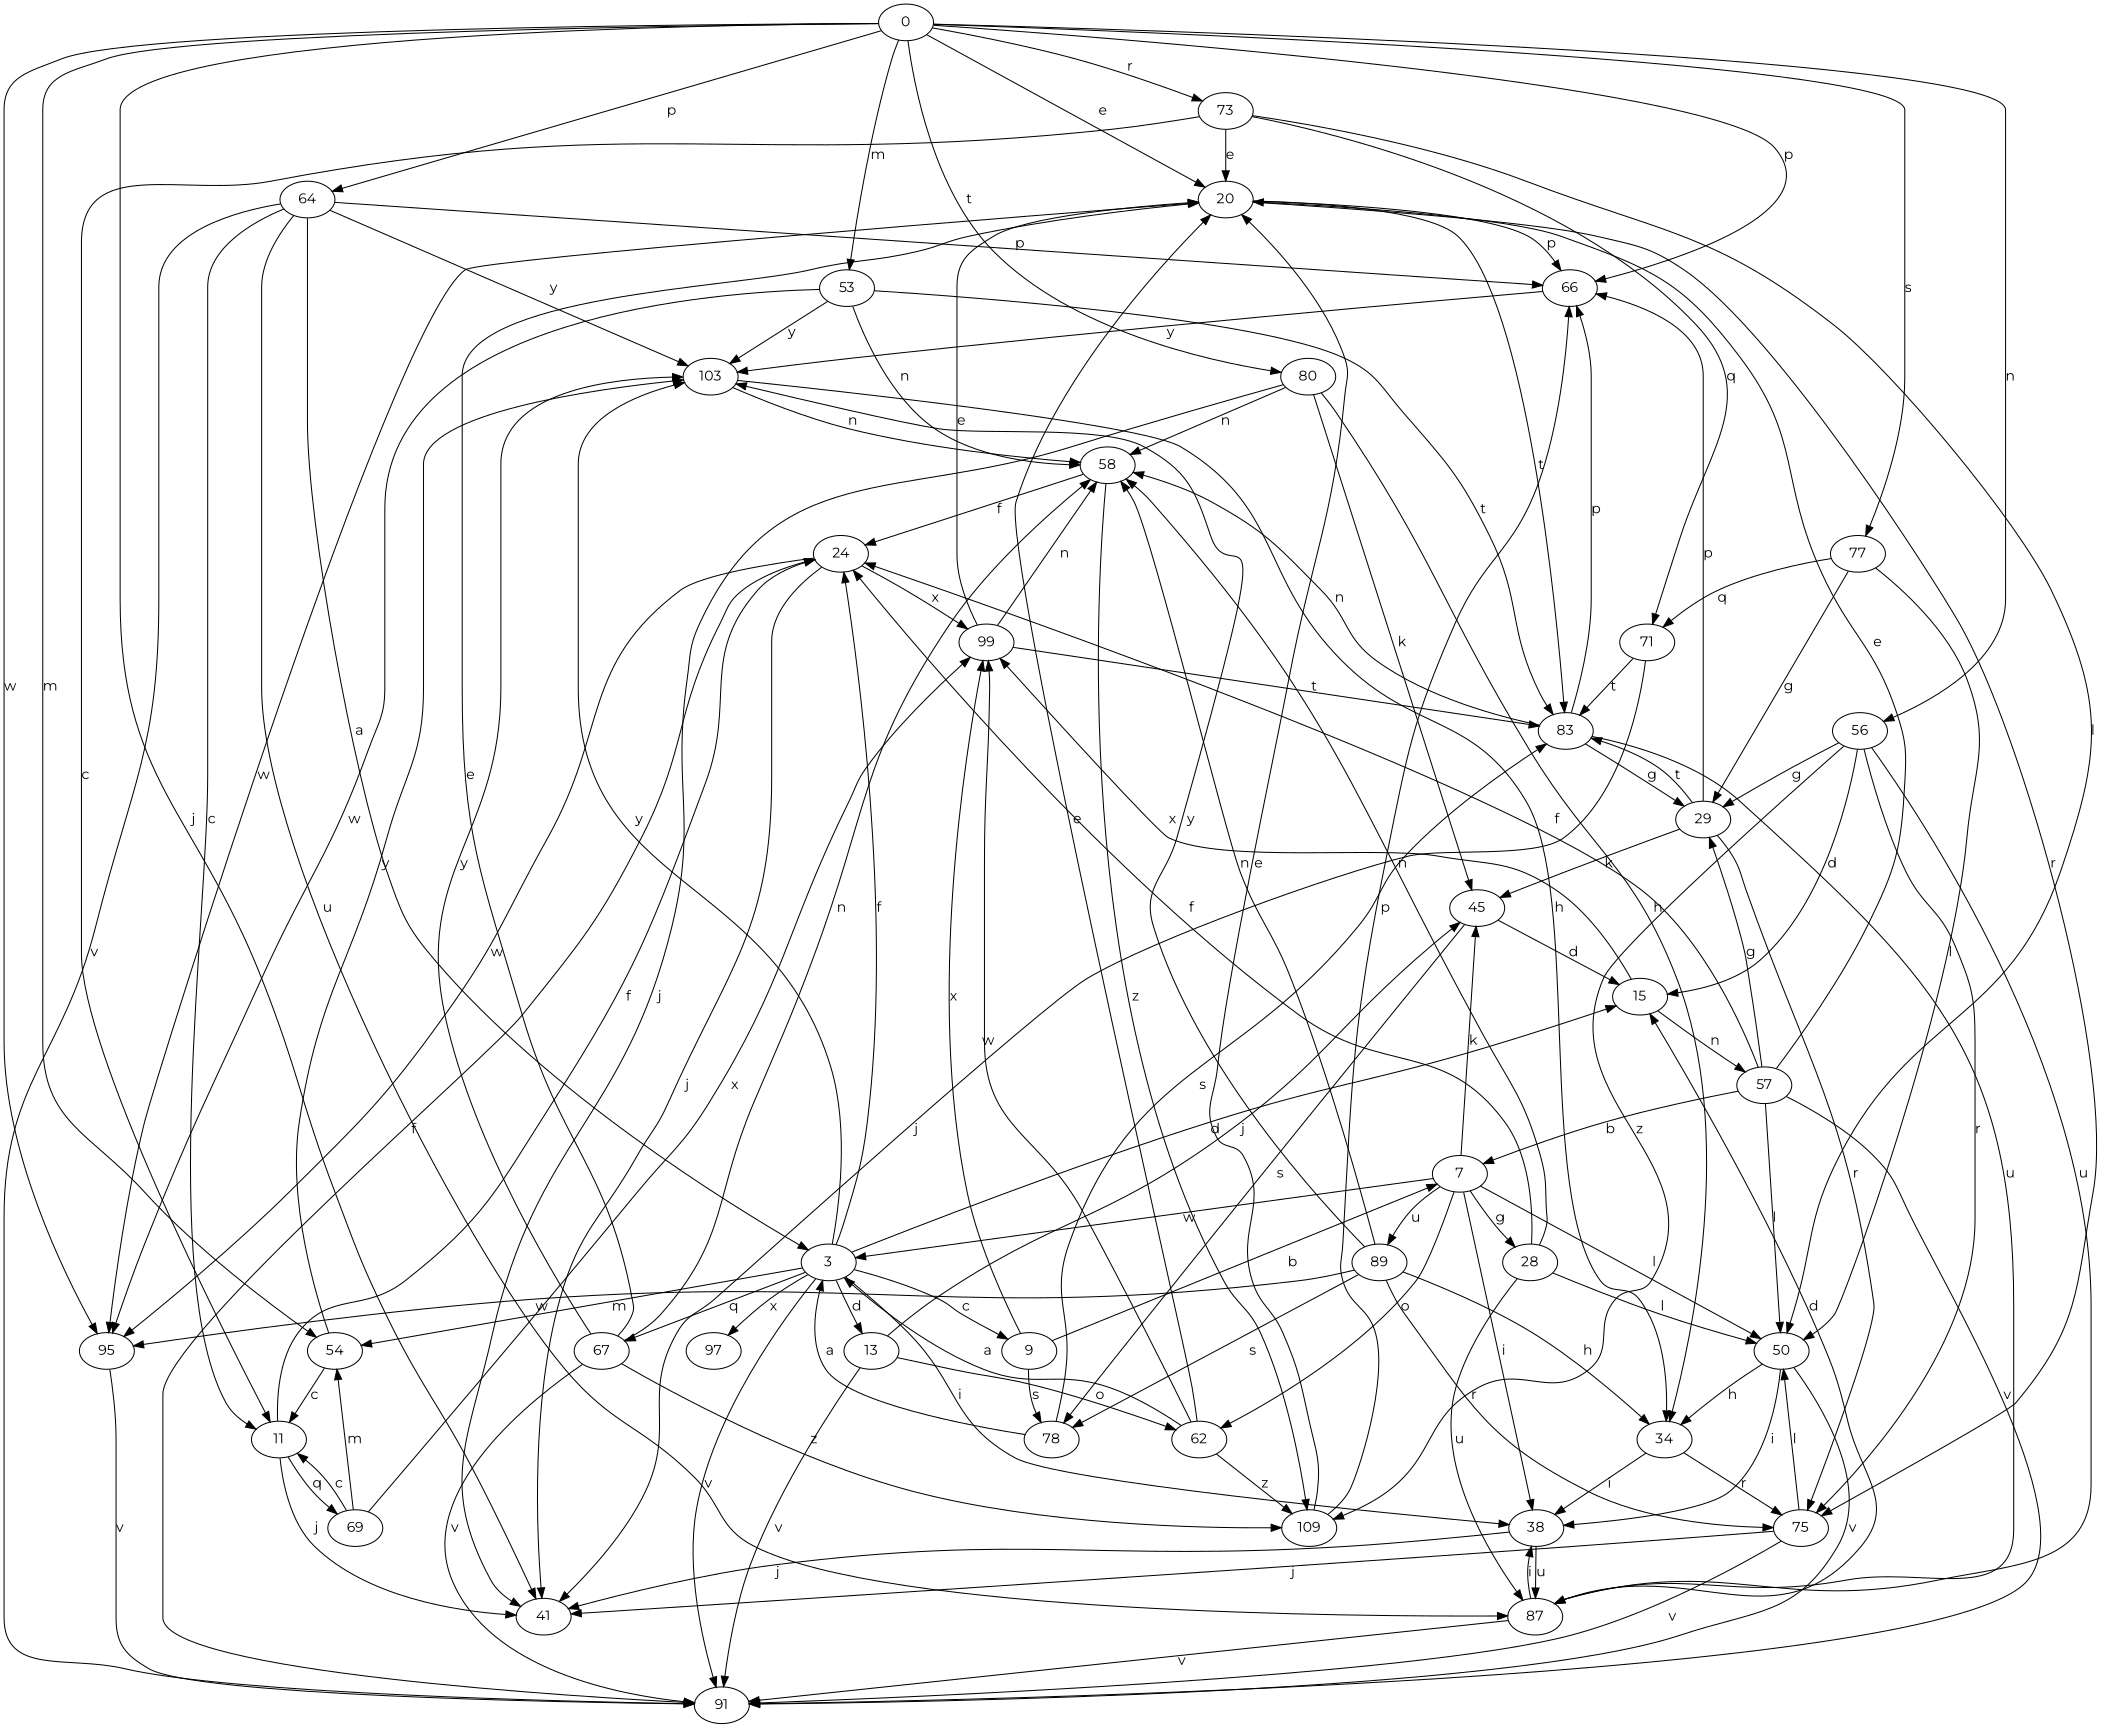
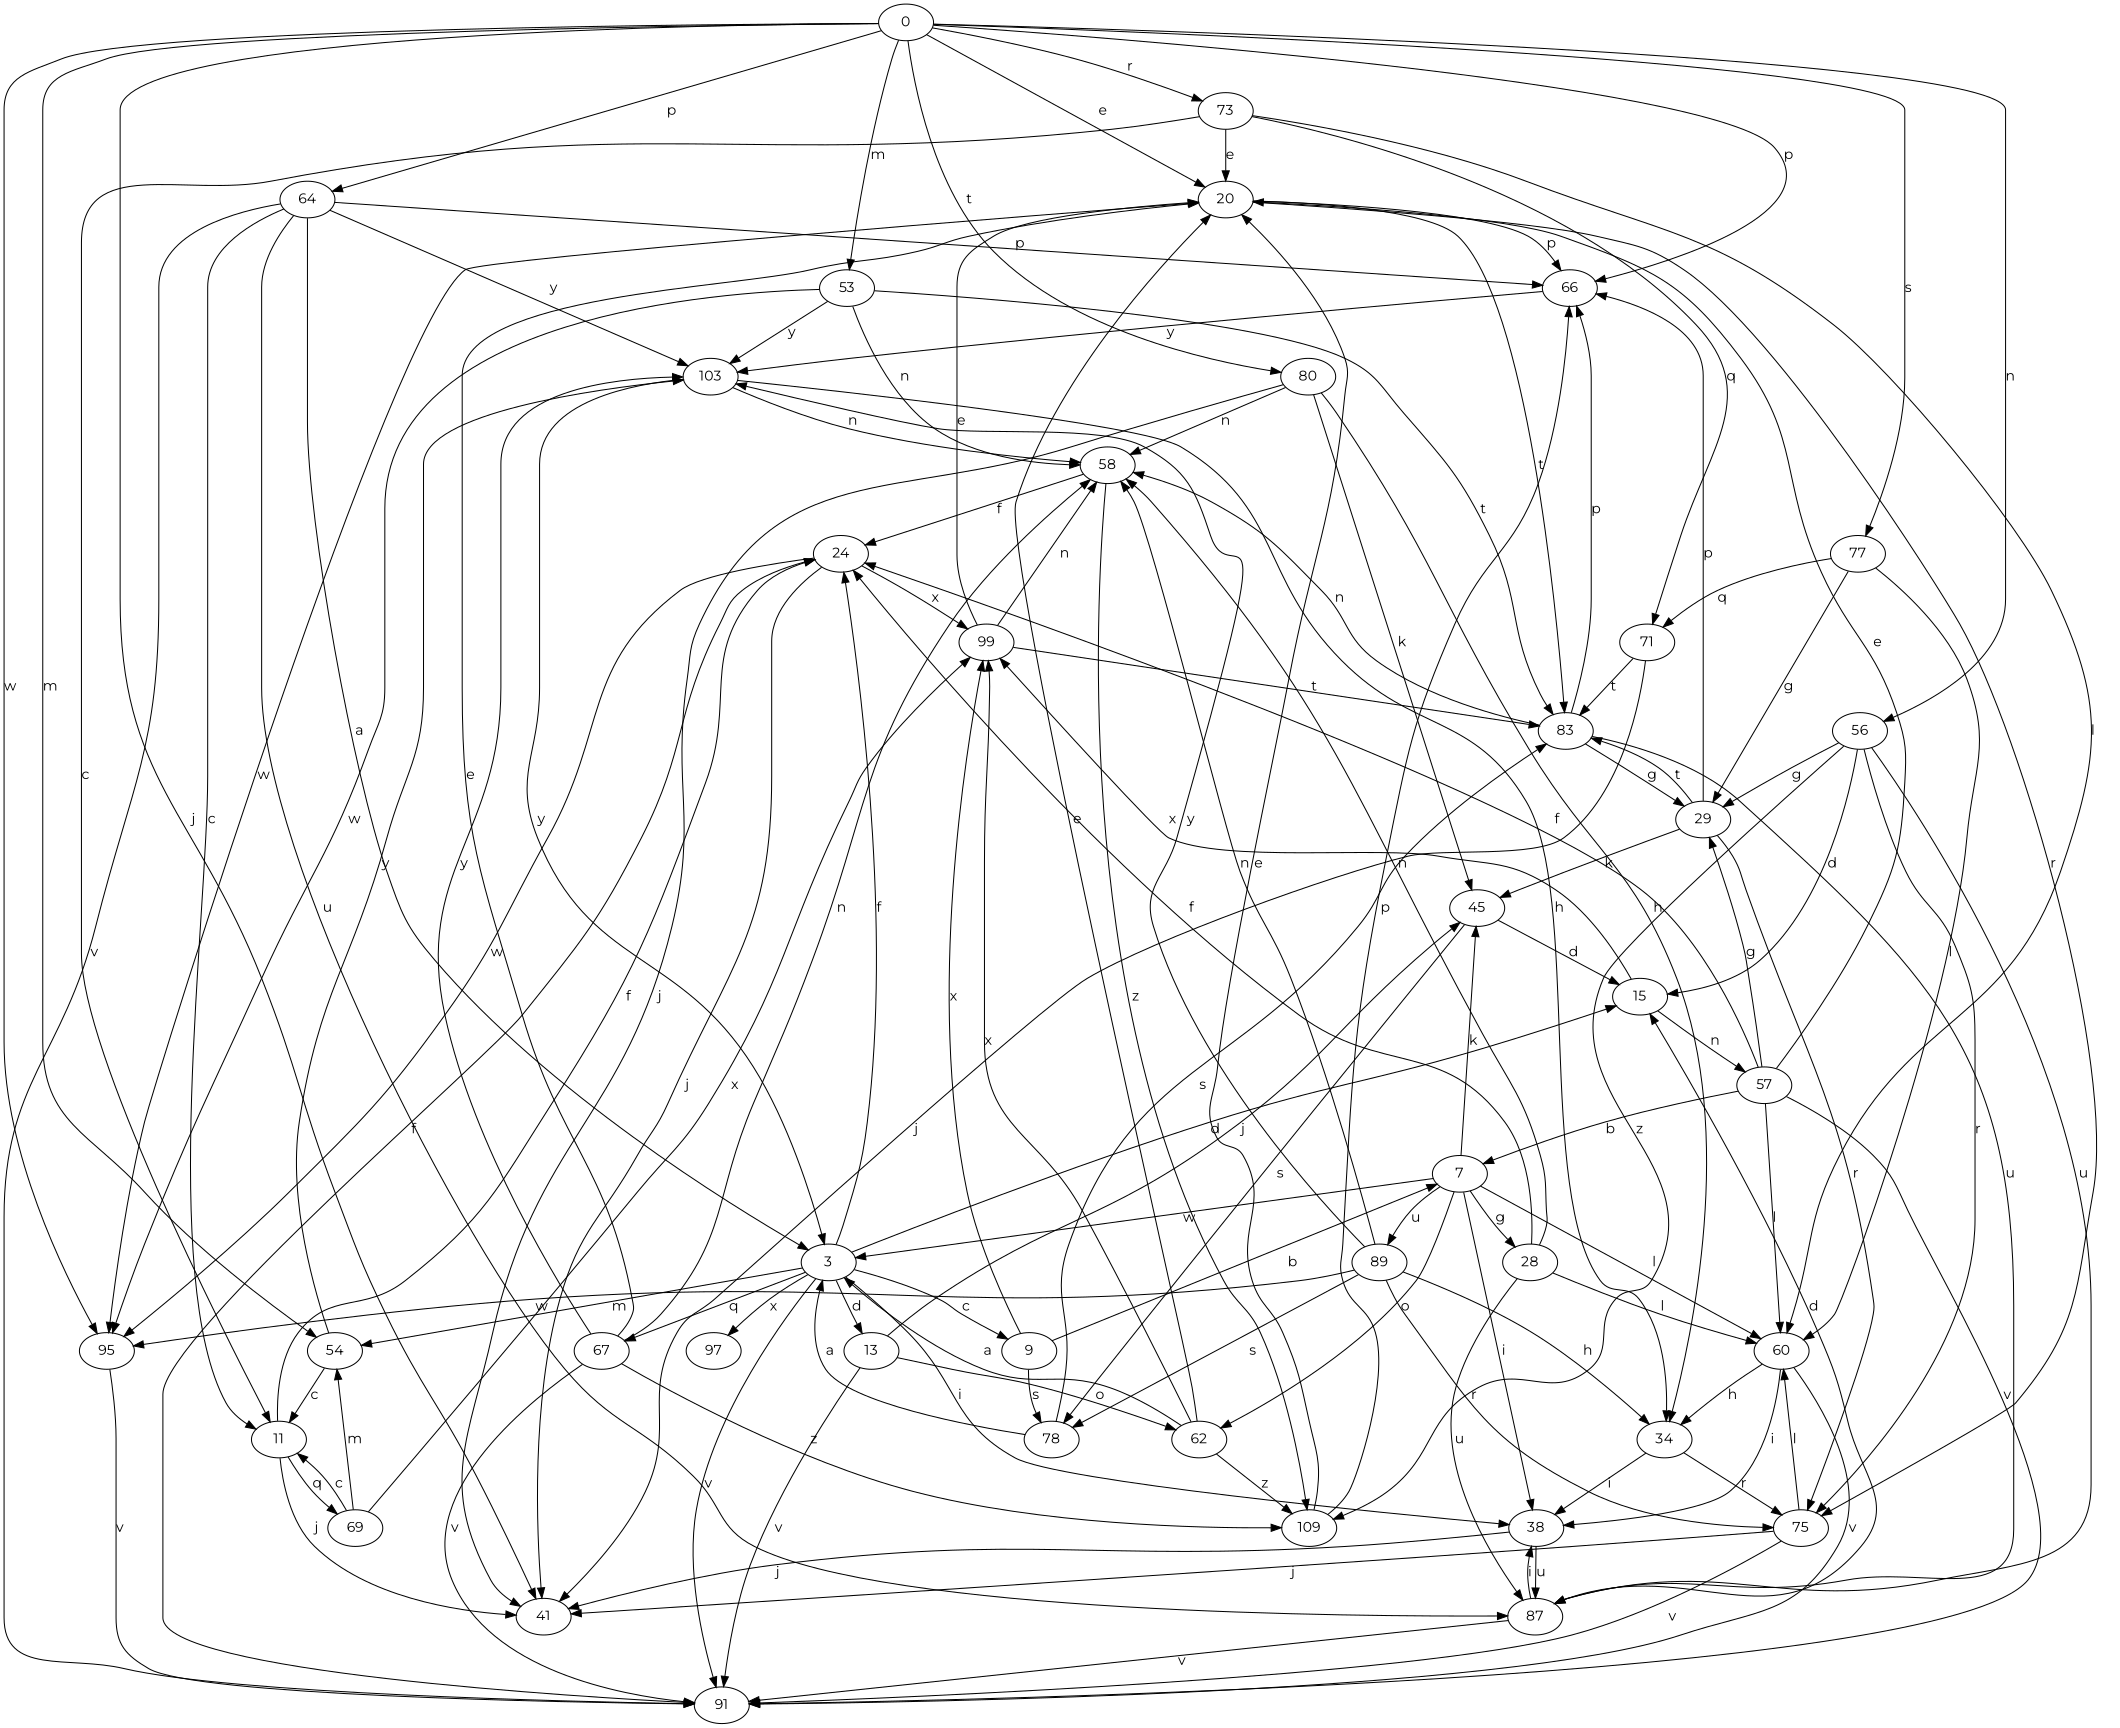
edge "3" -> "103": reversed
edge "62" -> "99": label "w" -> "x"
node "50": label "50" -> "60"
